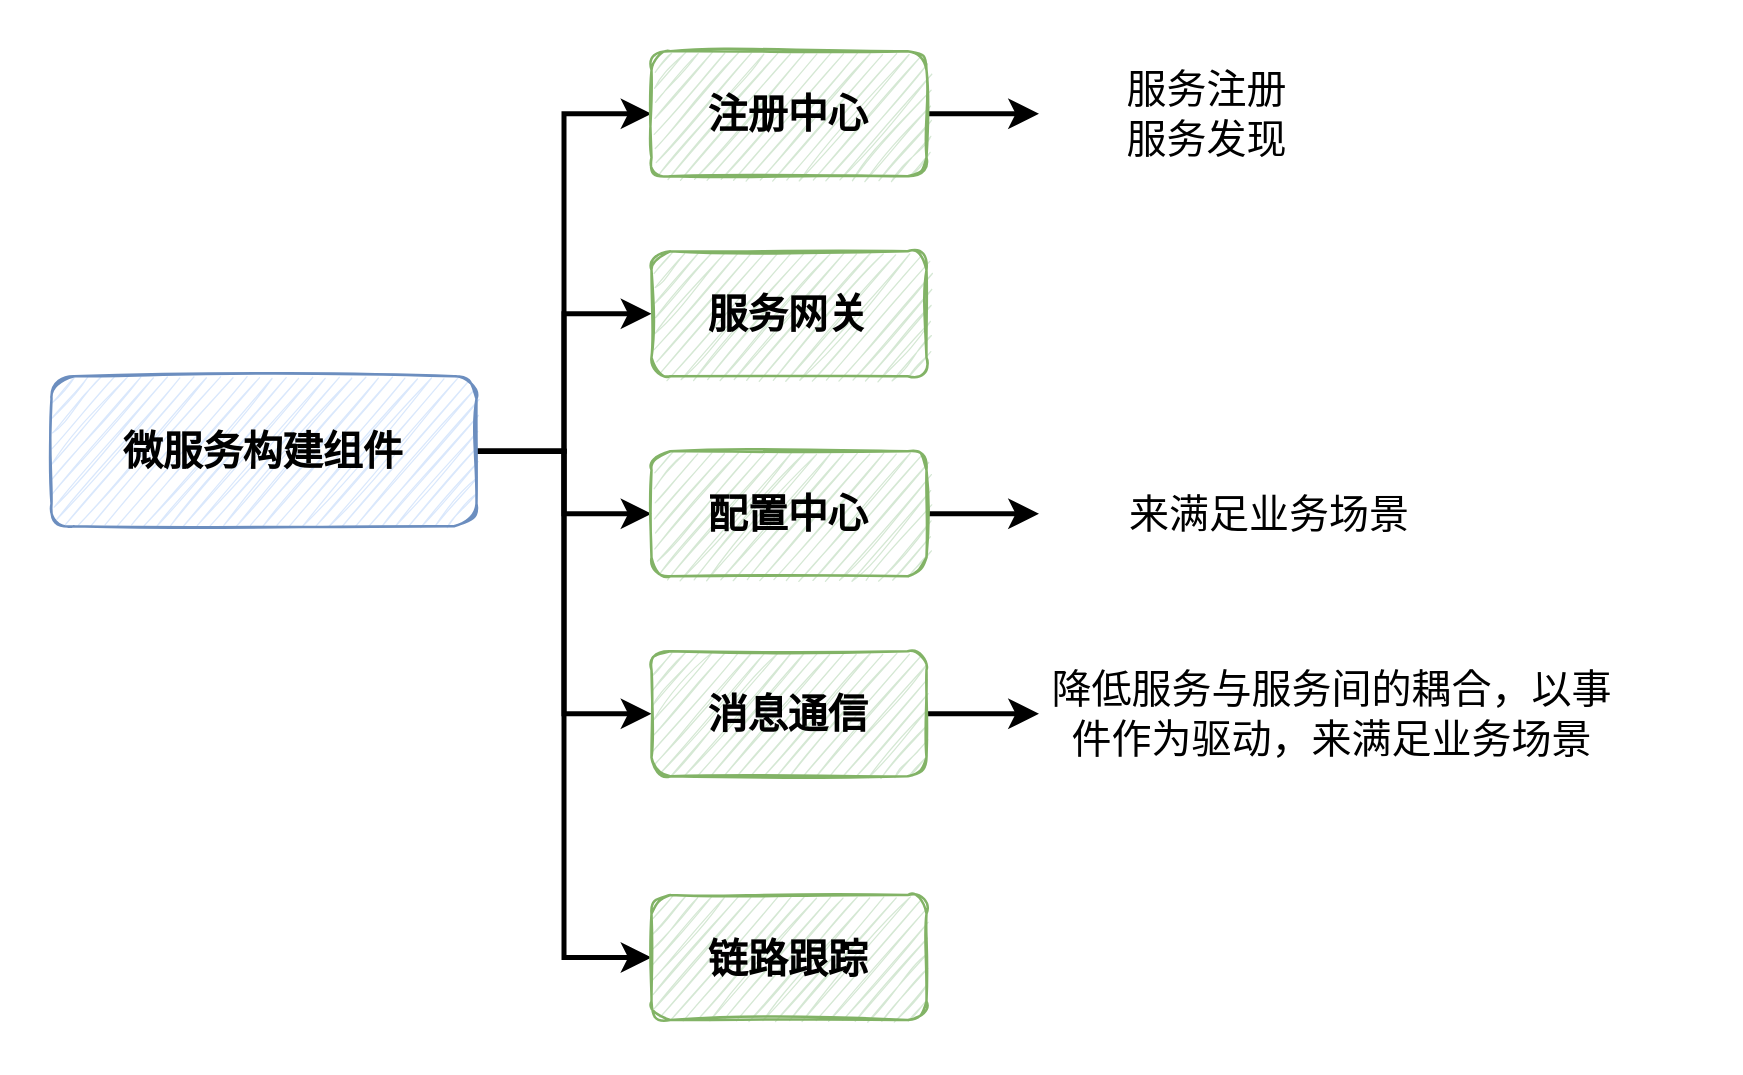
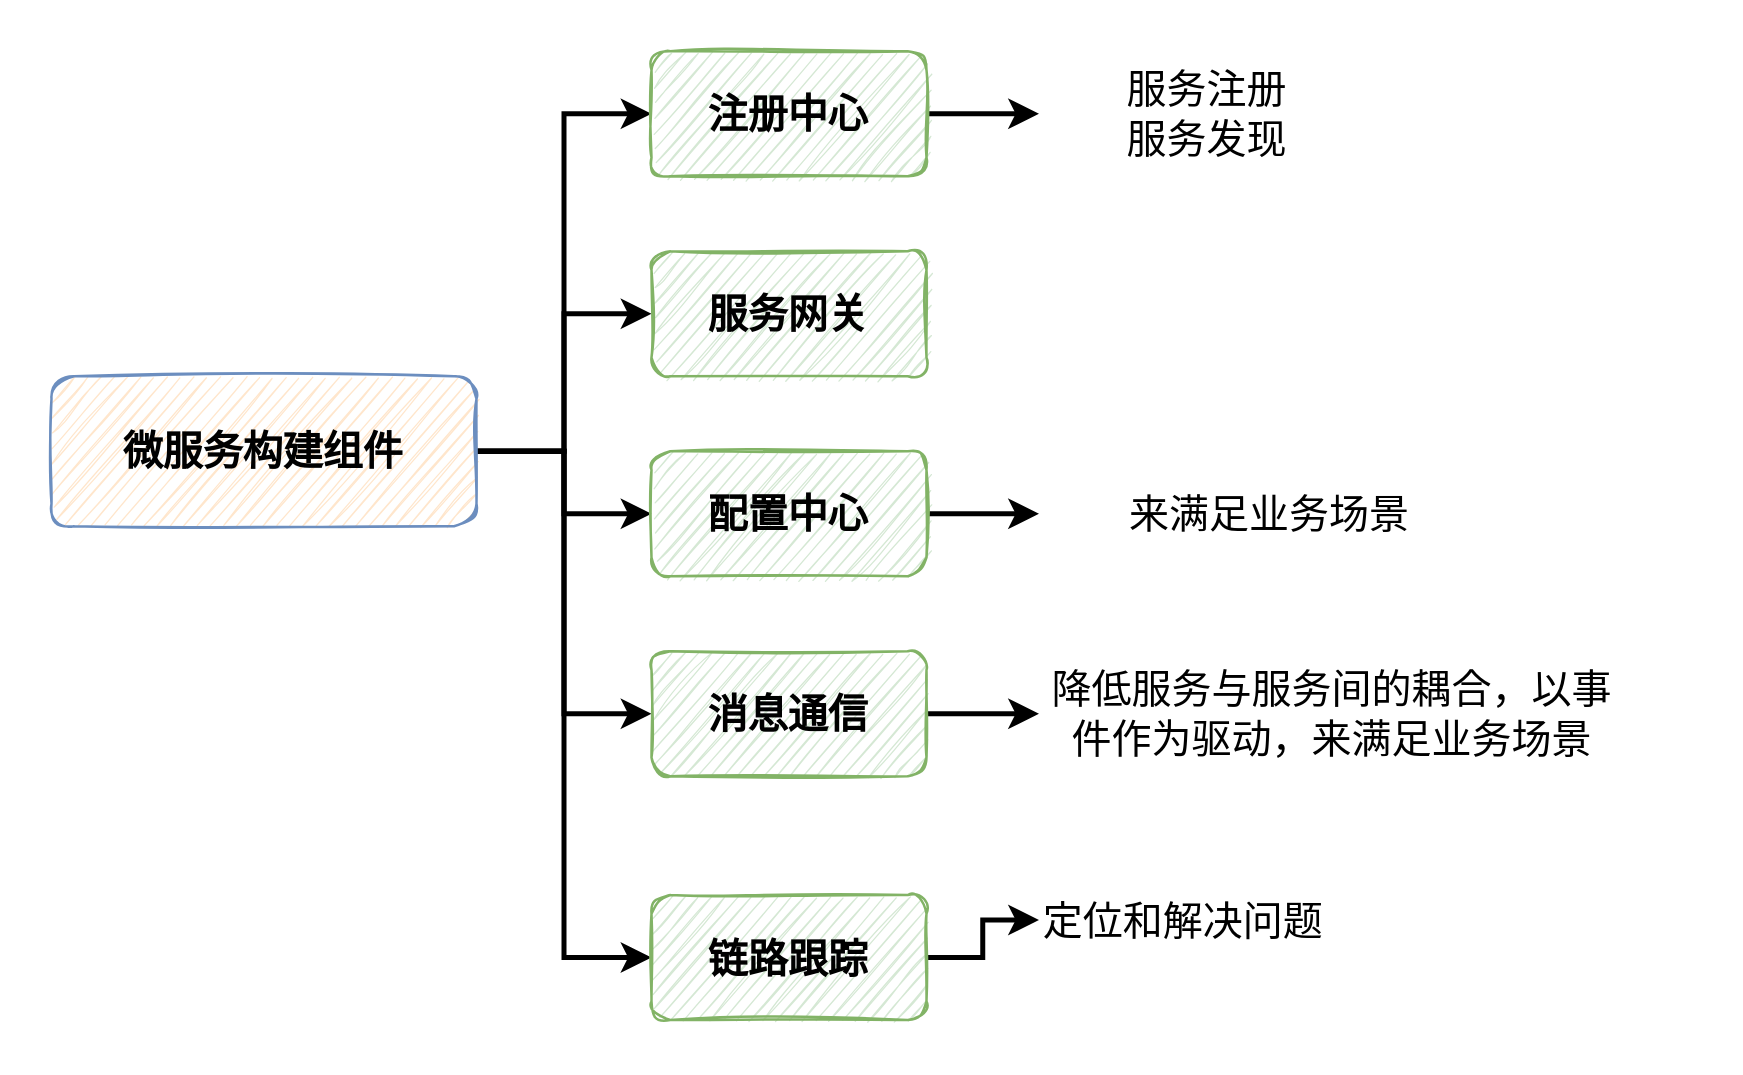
node "微服务构建组件": fillcolor #dae8fc -> #ffe6cc
node "定位和解决问题": added
edge "链路跟踪" -> "定位和解决问题": added
